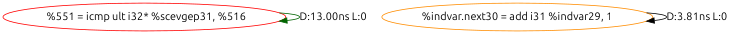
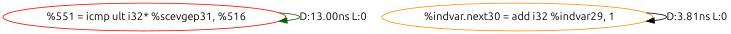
node "%indvar.next30 = add i31 %indvar29, 1": label "%indvar.next30 = add i31 %indvar29, 1" -> "%indvar.next30 = add i32 %indvar29, 1"
